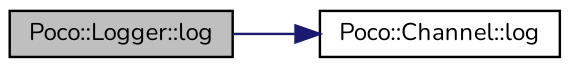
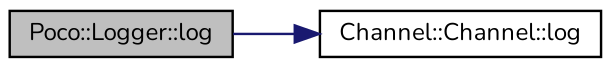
node "Poco::Channel::log": label "Poco::Channel::log" -> "Channel::Channel::log"
